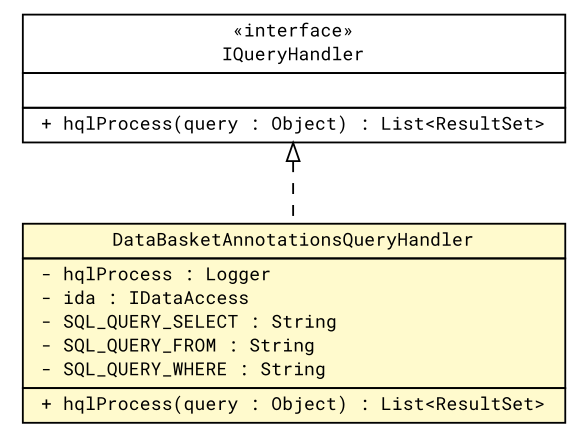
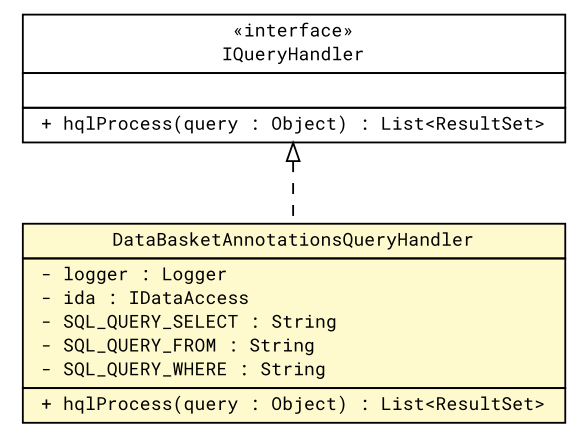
node "DataBasketAnnotationsQueryHandler": text "- hqlProcess : Logger" -> "- logger : Logger"
